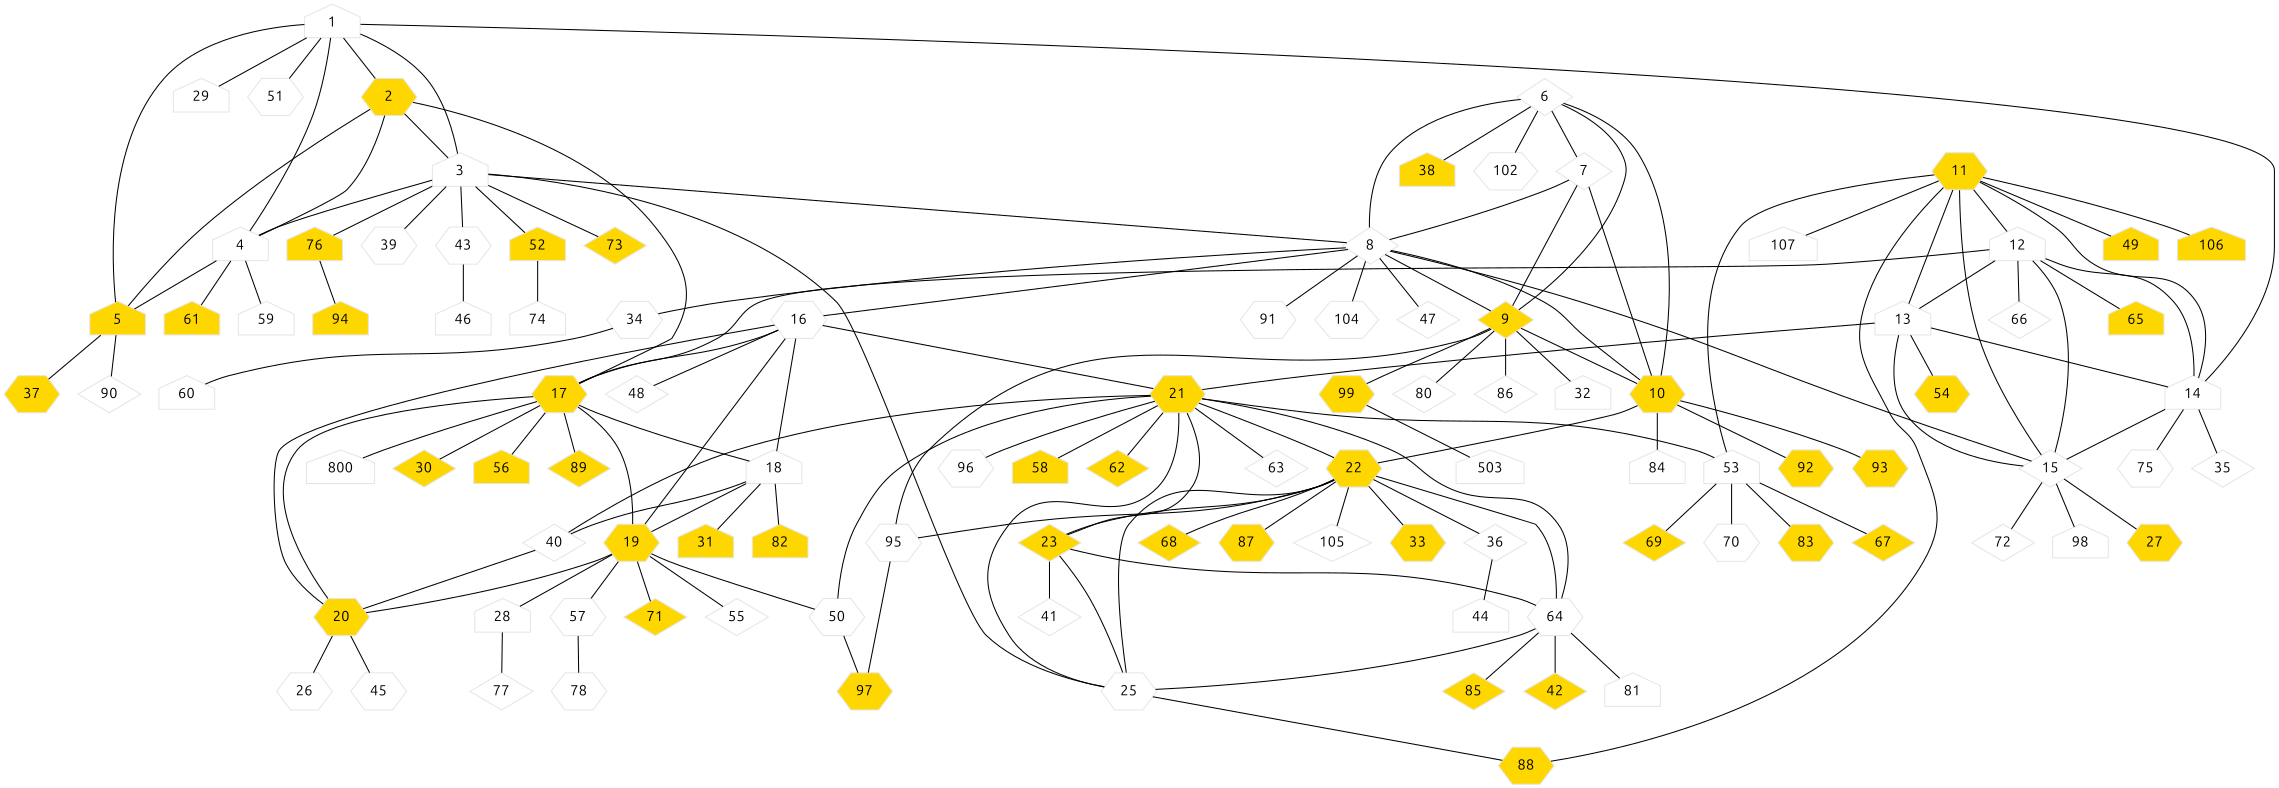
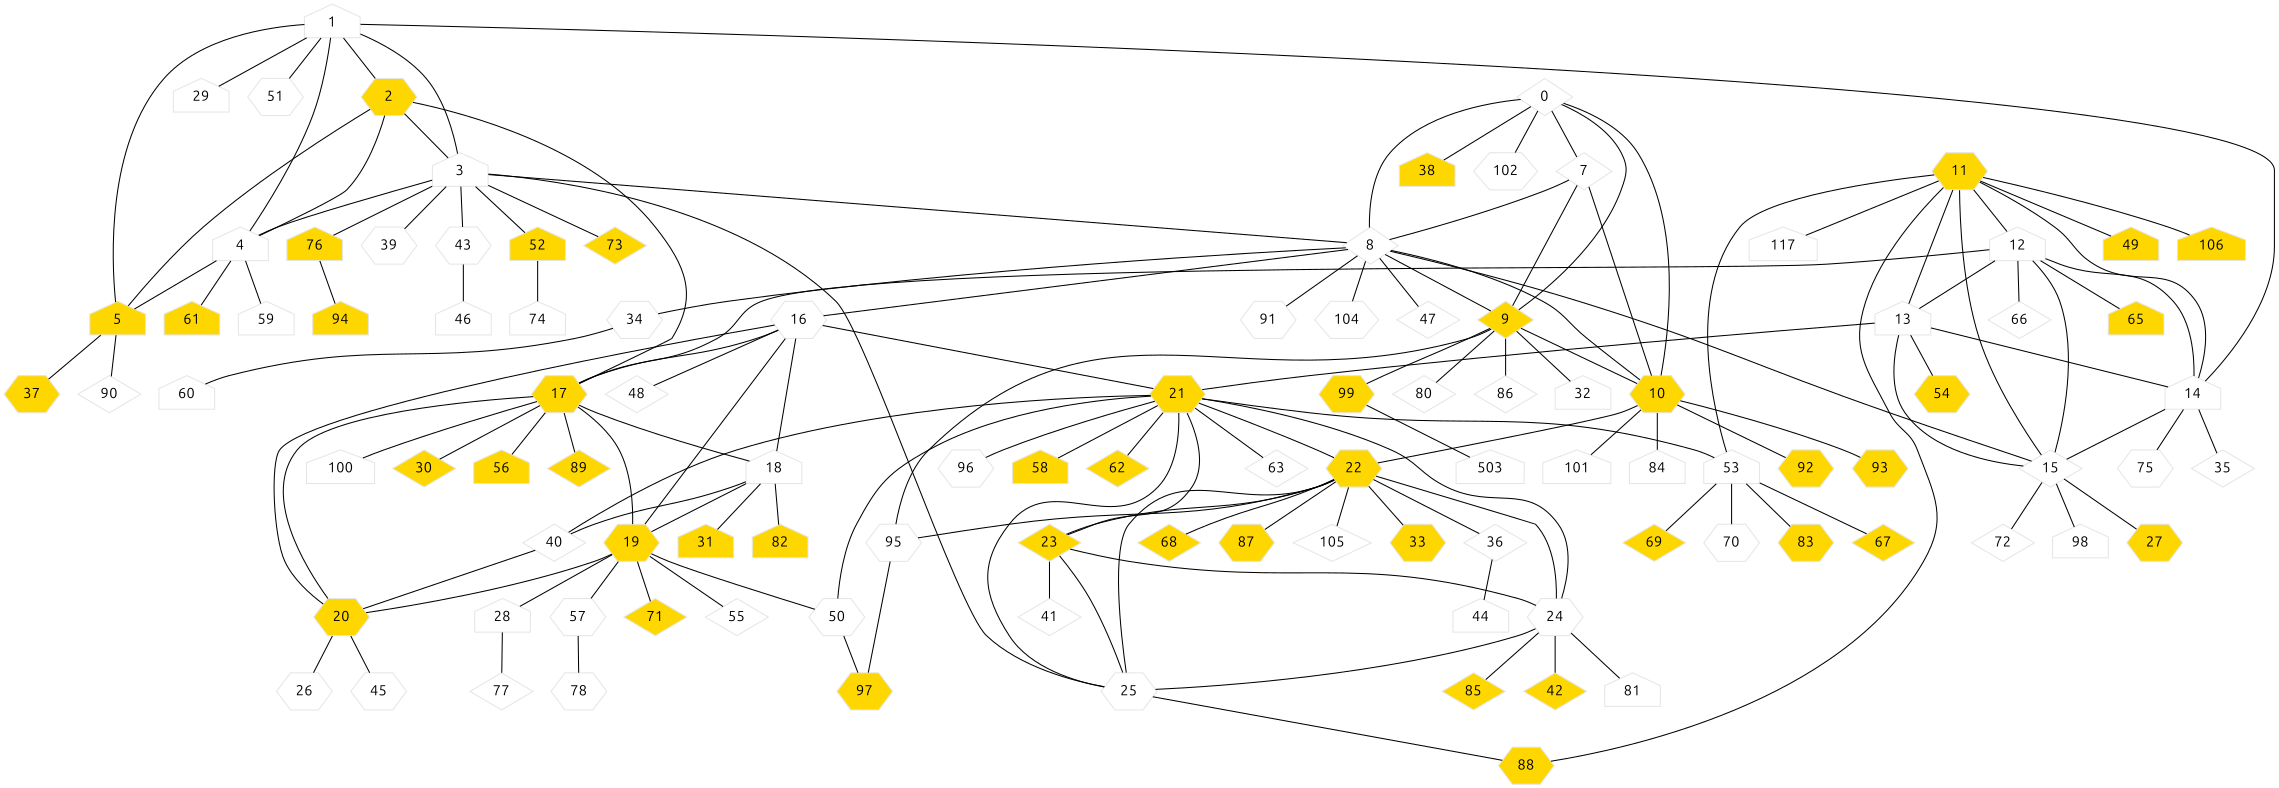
node "6": label "6" -> "0"
node "107": label "107" -> "117"
node "800": label "800" -> "100"
node "101": added
node "64": label "64" -> "24"
